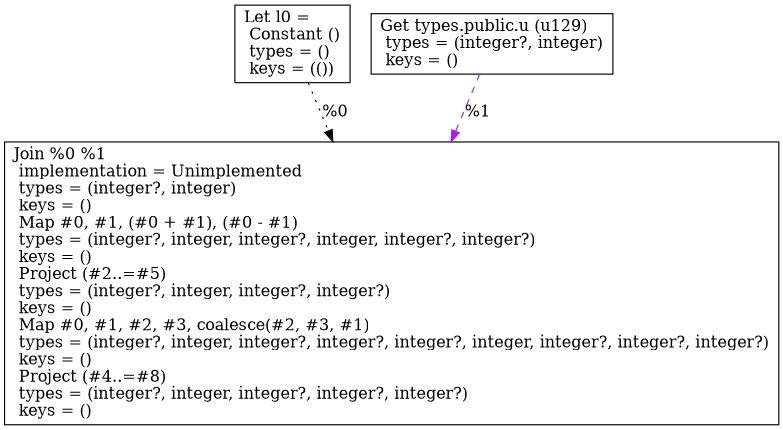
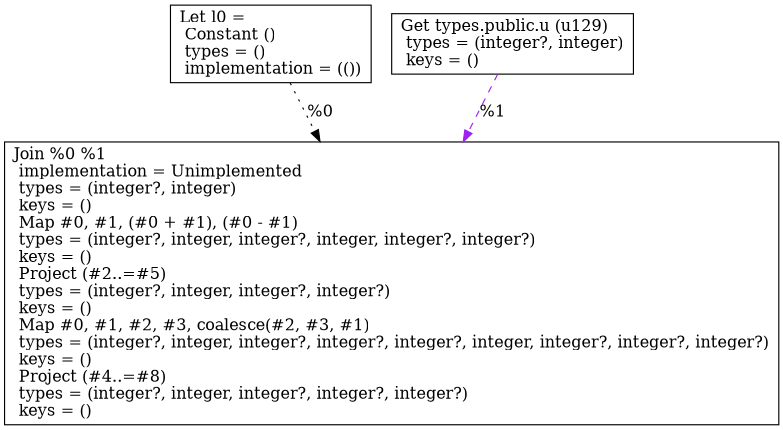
node "Let l0 = Constant () types = () keys = (())": label "Let l0 = Constant () types = () keys = (())" -> "Let l0 = Constant () types = () implementation = (())"
